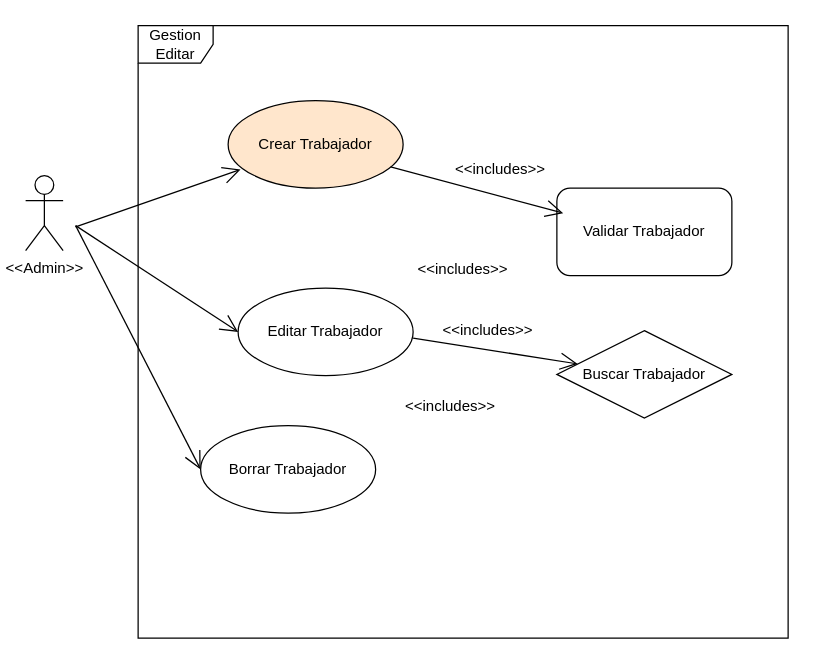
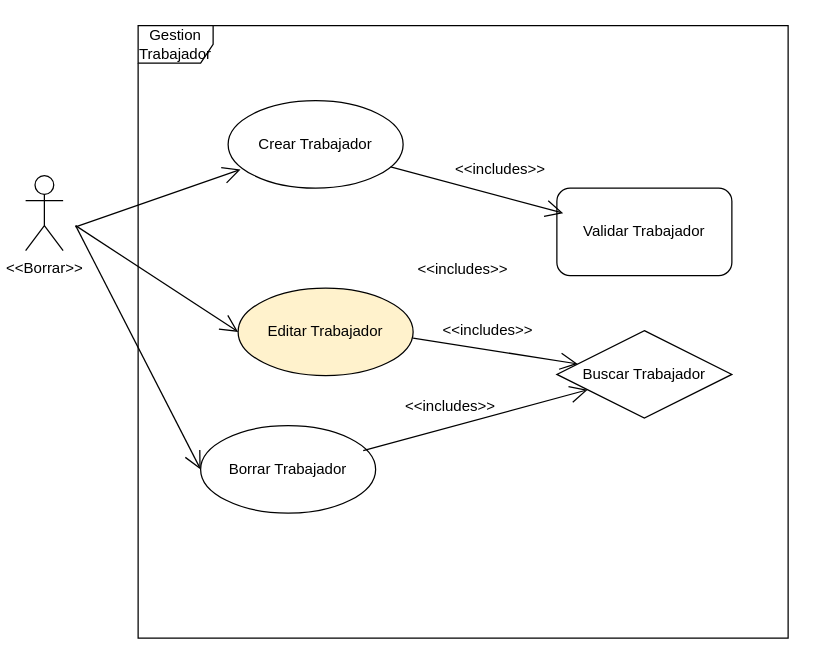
node "Gestion Editar": label "Gestion Editar" -> "Gestion Trabajador"
node "Crear Trabajador": fillcolor #ffe6cc -> #ffffff
node "<<Admin>>": label "<<Admin>>" -> "<<Borrar>>"
node "Editar Trabajador": fillcolor #ffffff -> #fff2cc
edge "Borrar Trabajador" -> "Buscar Trabajador": added
